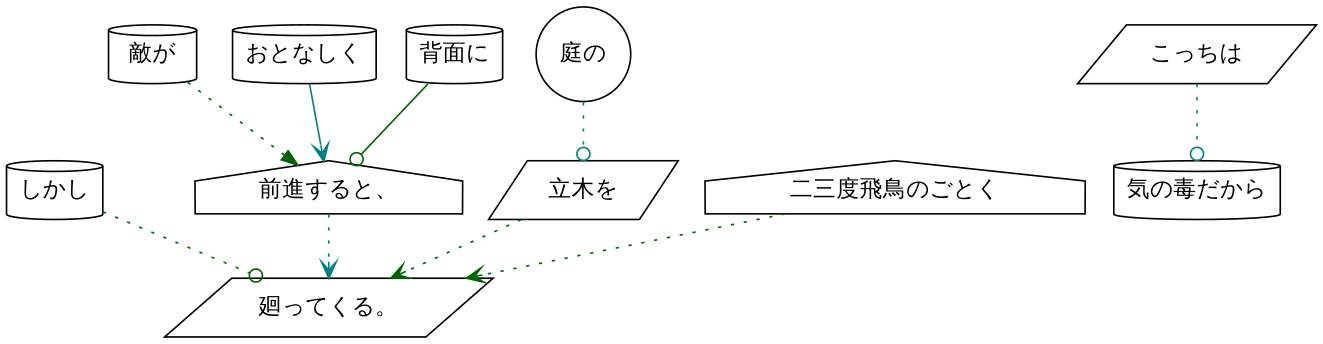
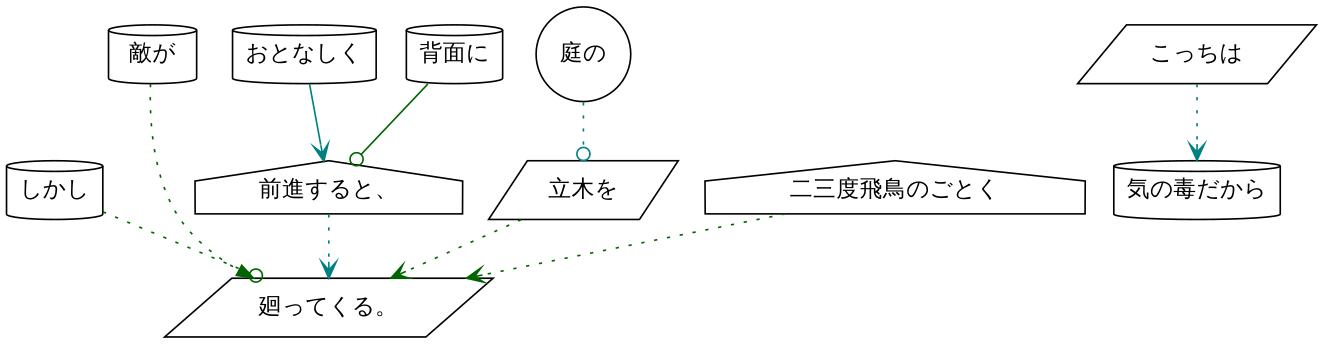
edge "こっちは" -> "気の毒だから": arrowhead odot -> vee
edge "敵が" -> "前進すると、": now "敵が" -> "廻ってくる。"
